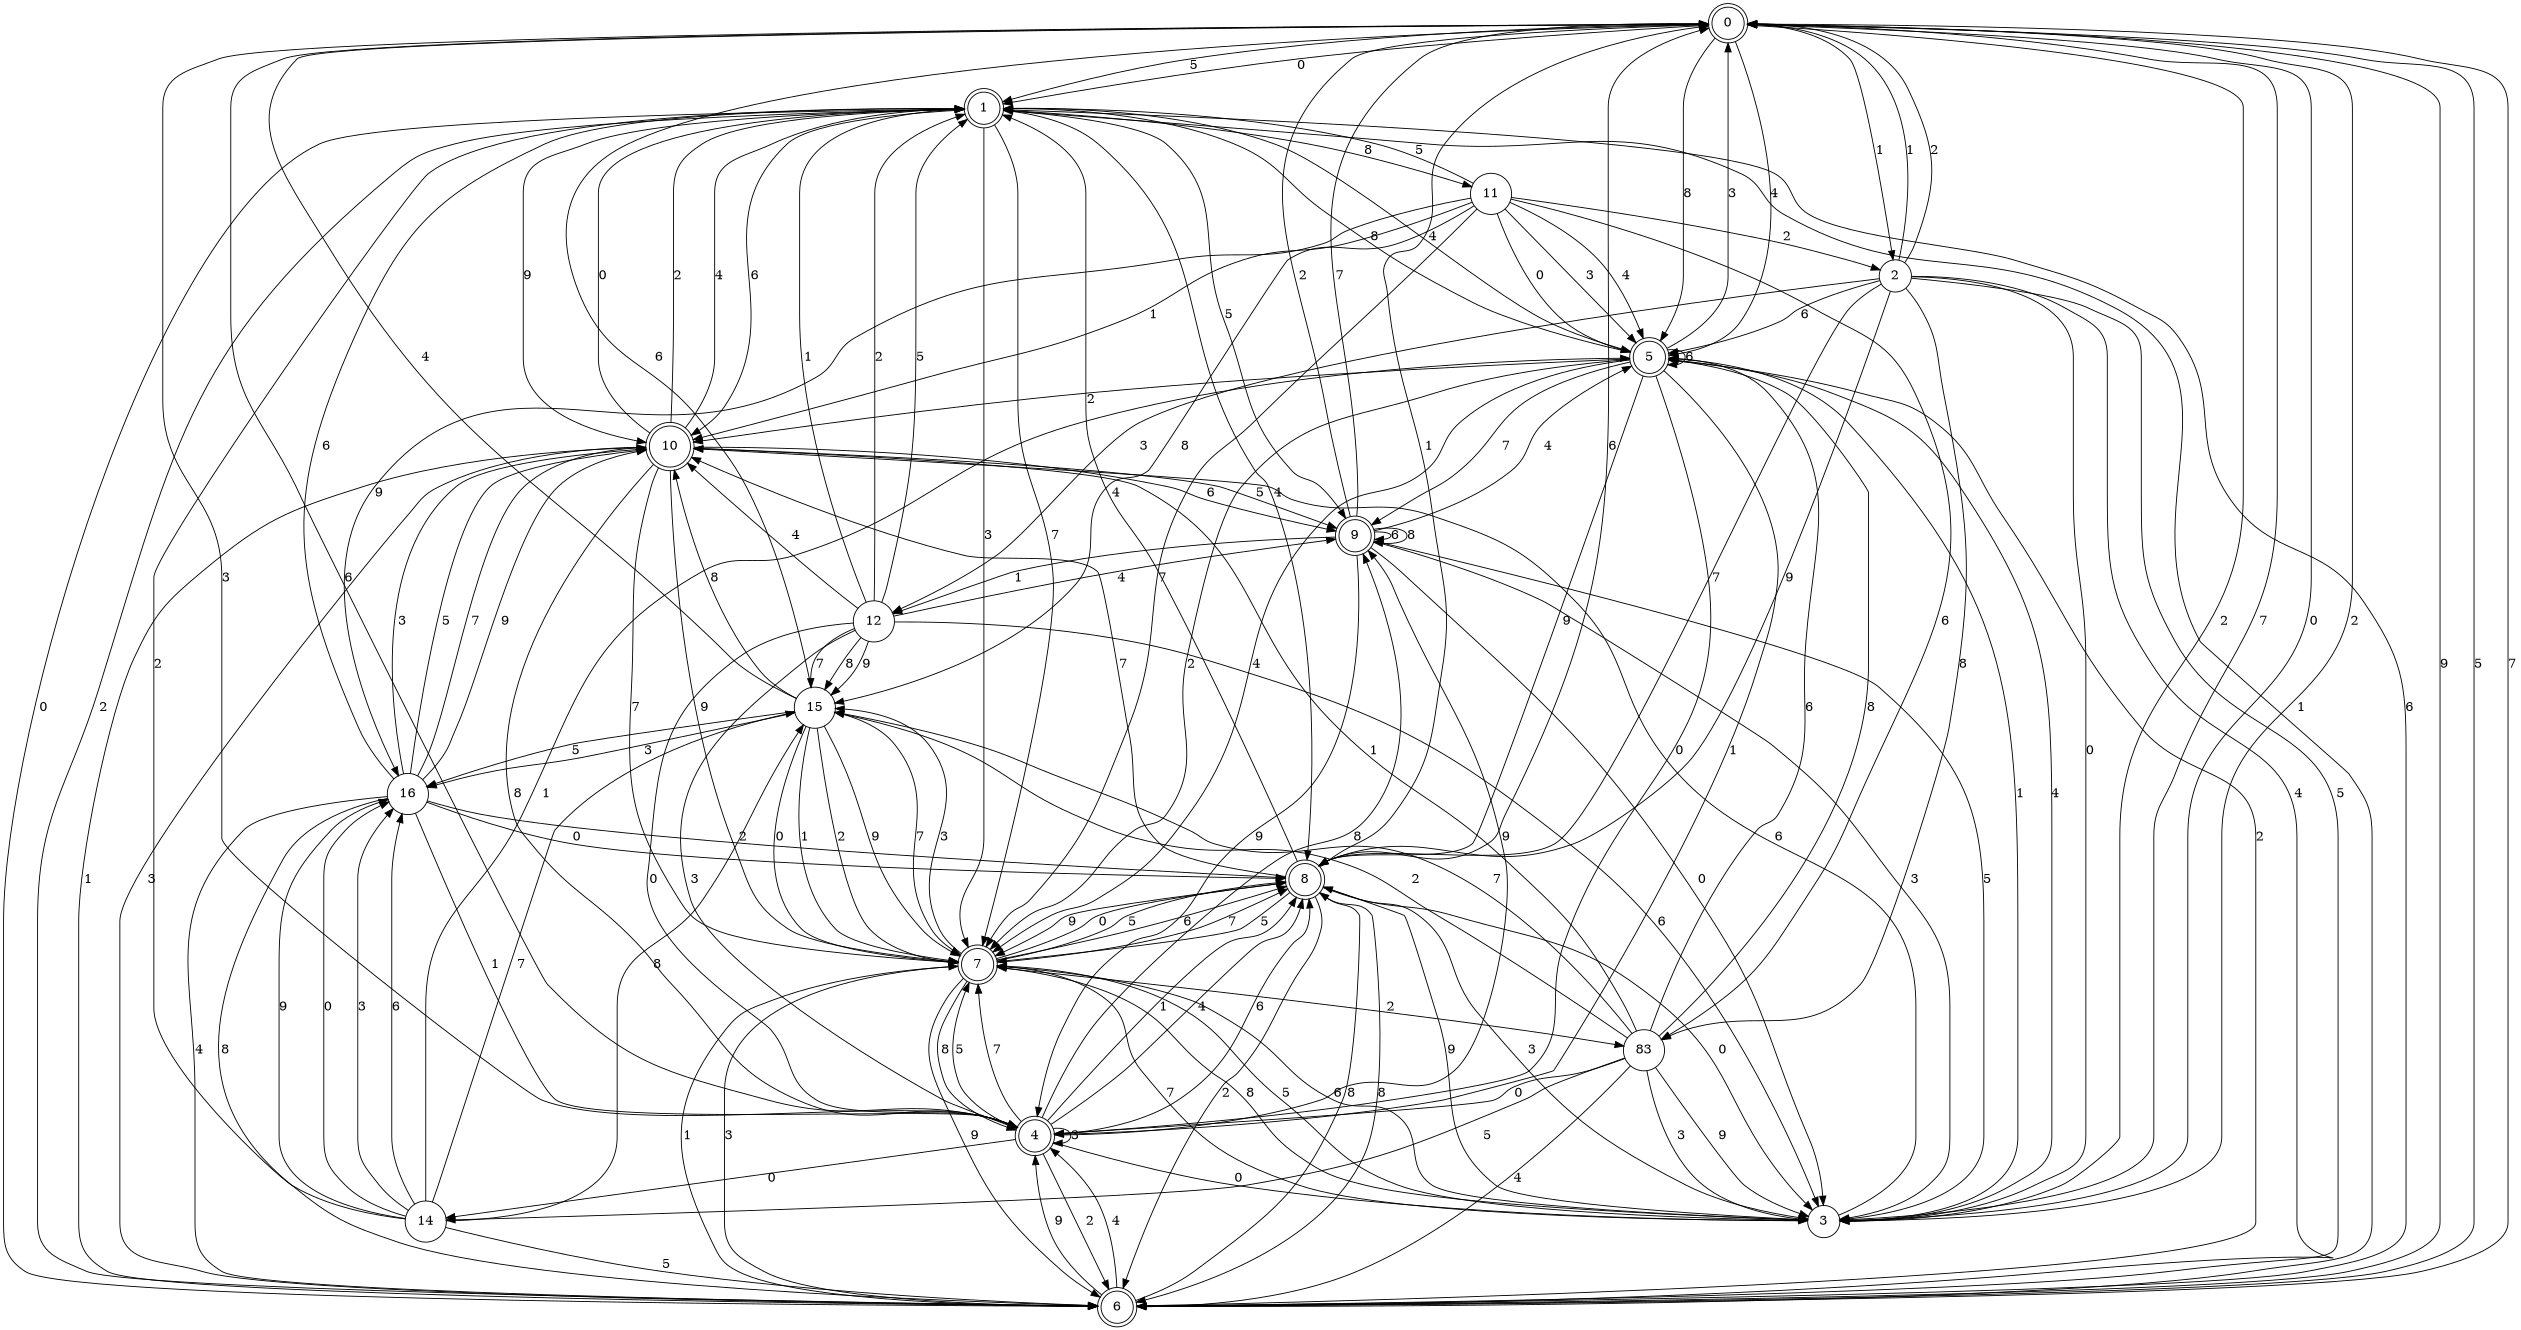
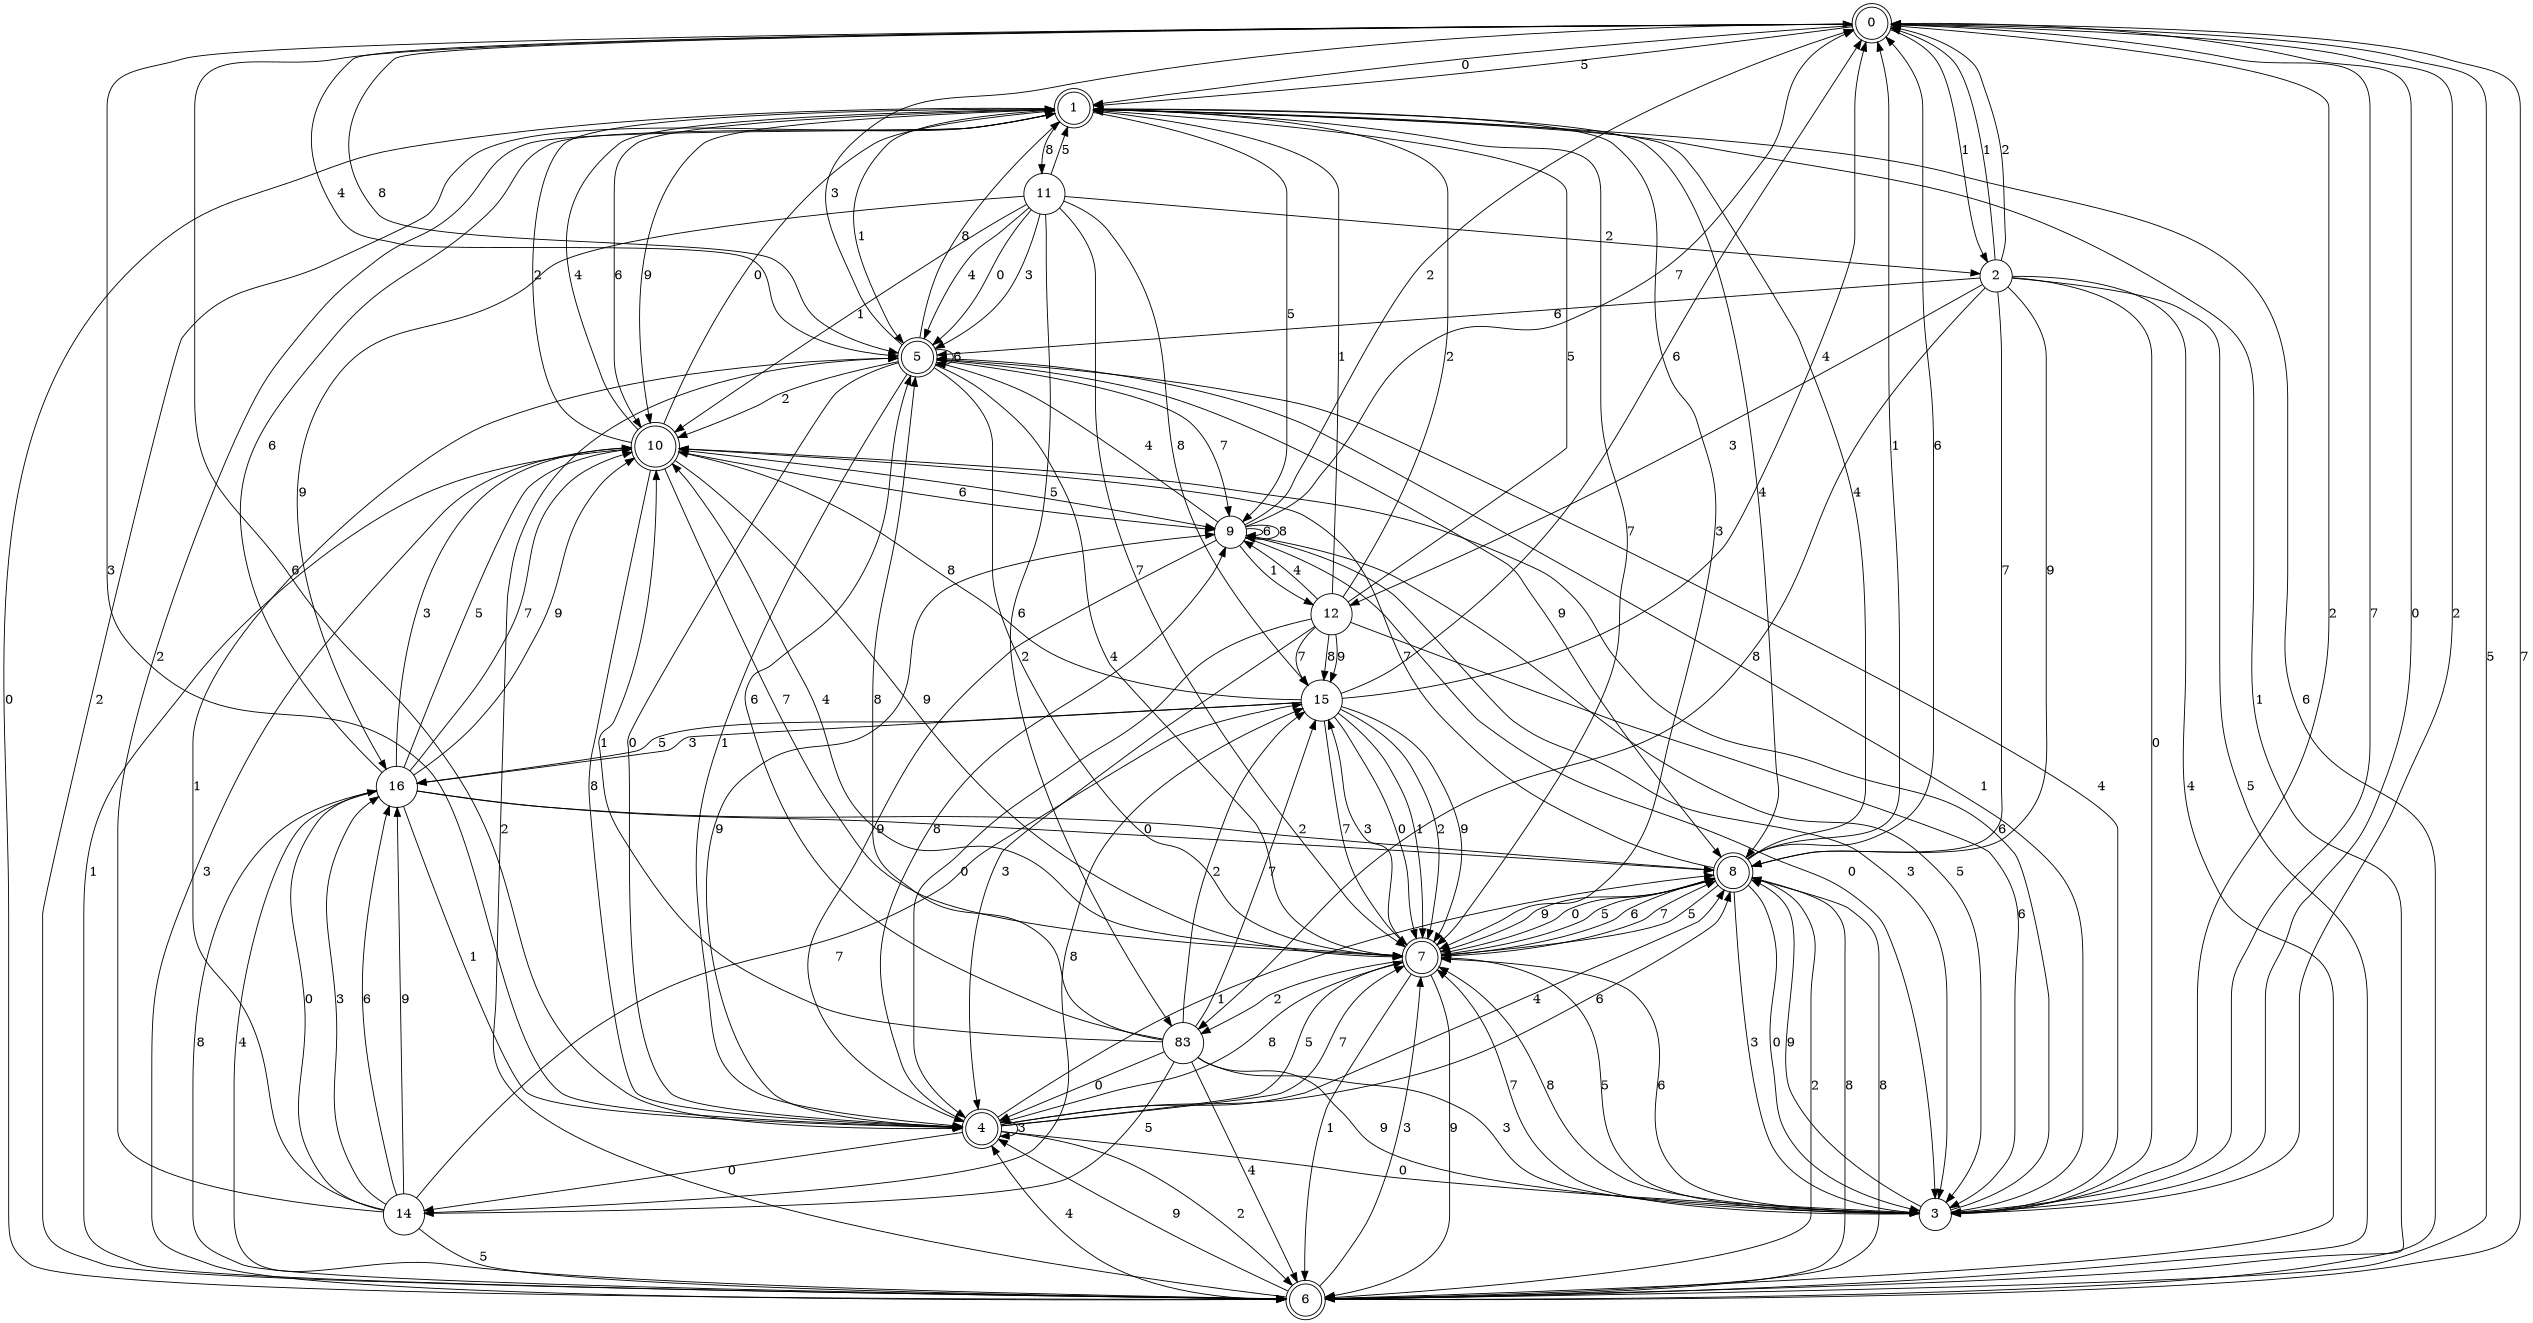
edge "1" -> "5": label "4" -> "1"
node "9": shape doublecircle -> circle
edge "12" -> "10": now "7" -> "10"
edge "0" -> "6": removed, label "9"
